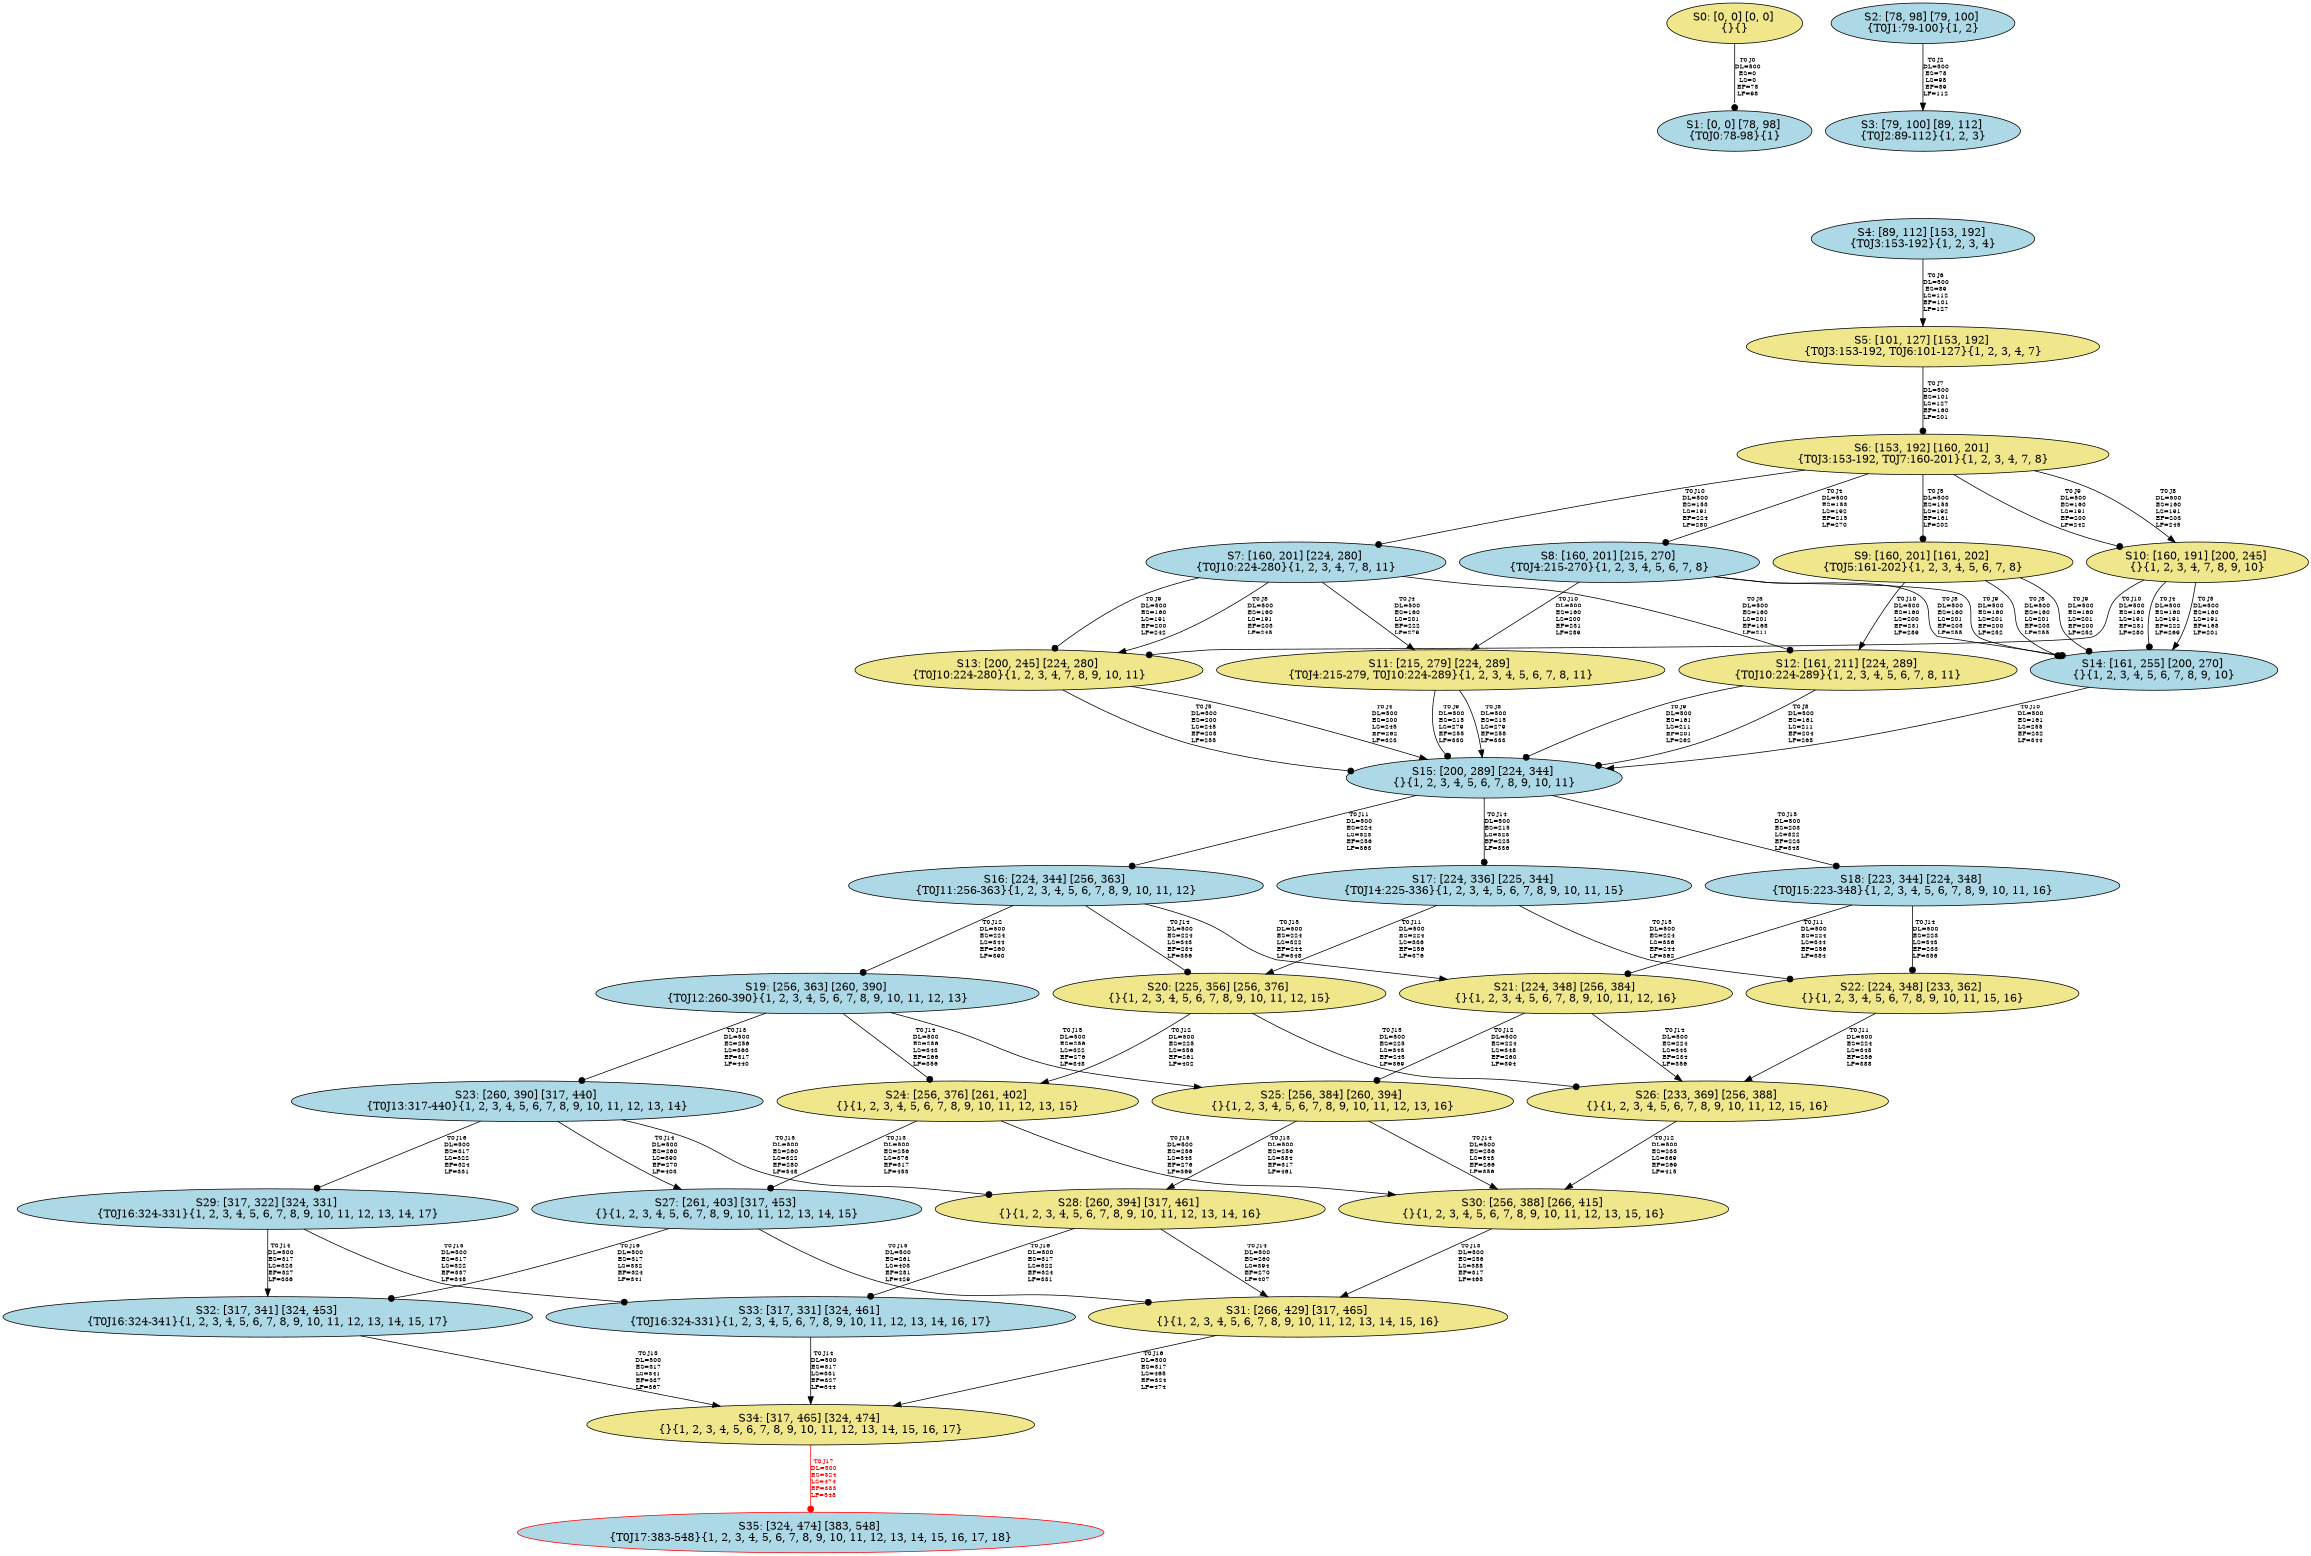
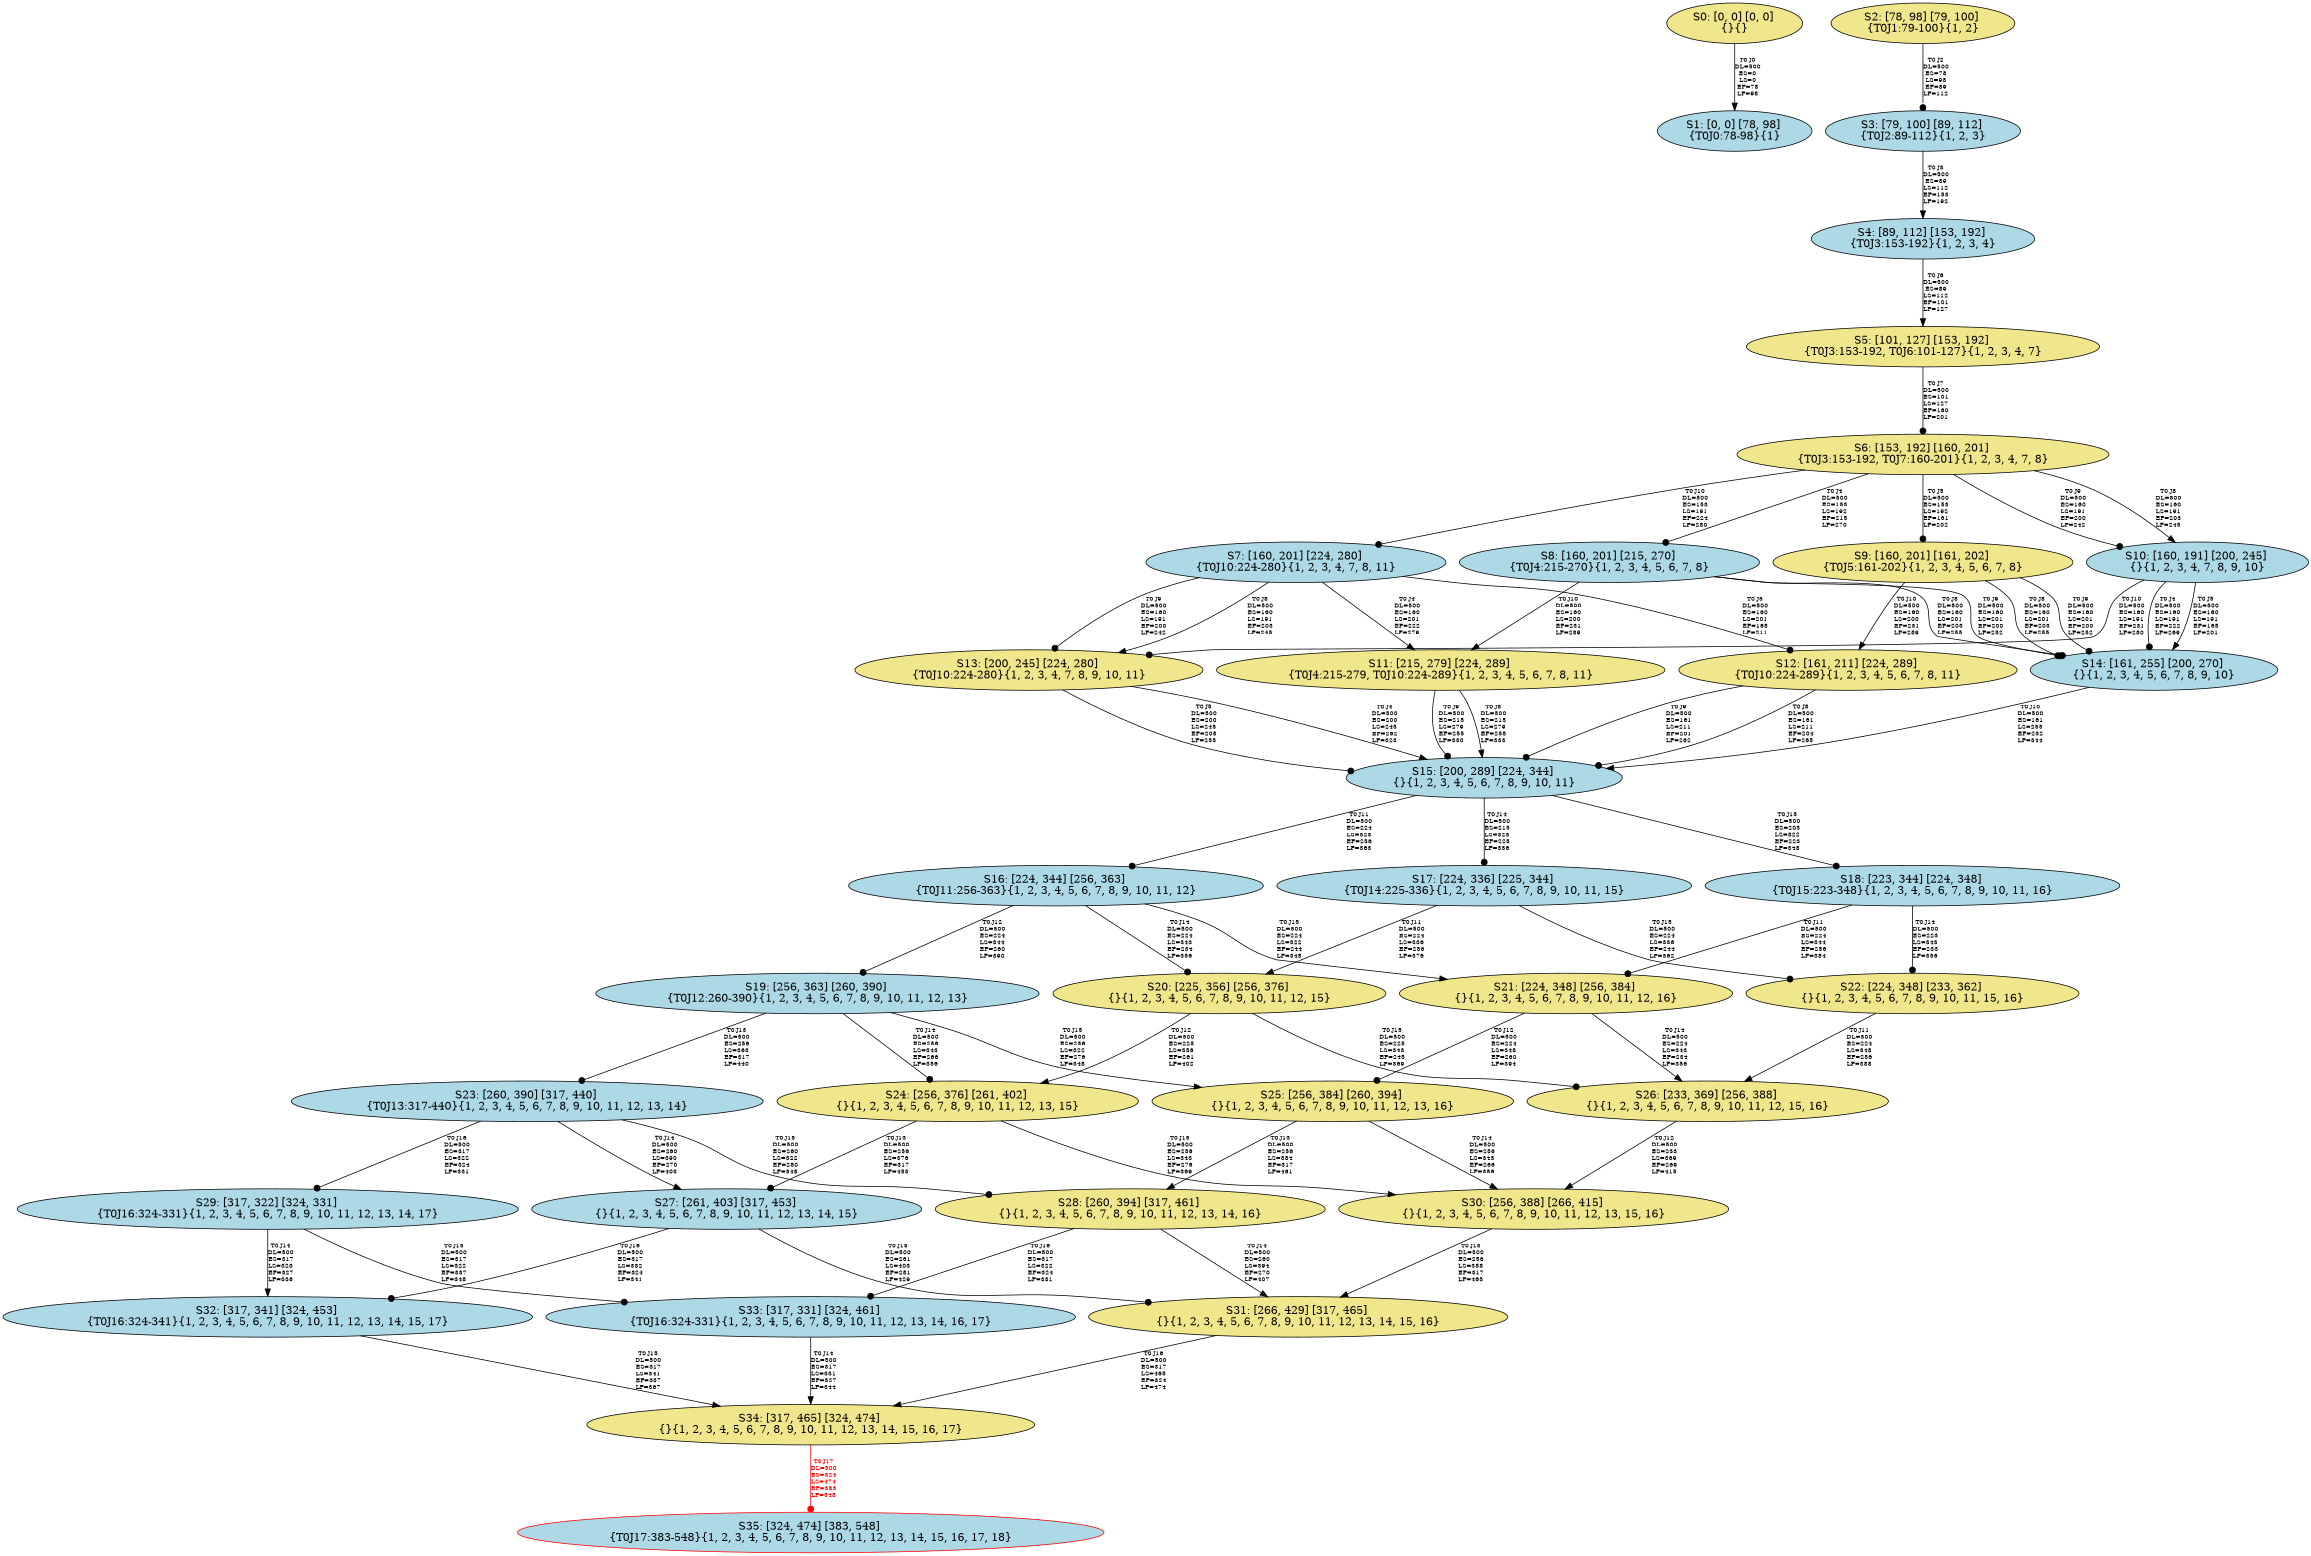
node "S2: [78, 98] [79, 100] {T0J1:79-100}{1, 2}": fillcolor lightblue -> khaki
edge "S0: [0, 0] [0, 0] {}{}" -> "S1: [0, 0] [78, 98] {T0J0:78-98}{1}": arrowhead dot -> normal
edge "S2: [78, 98] [79, 100] {T0J1:79-100}{1, 2}" -> "S3: [79, 100] [89, 112] {T0J2:89-112}{1, 2, 3}": arrowhead normal -> dot
edge "S3: [79, 100] [89, 112] {T0J2:89-112}{1, 2, 3}" -> "S4: [89, 112] [153, 192] {T0J3:153-192}{1, 2, 3, 4}": added, label "T0 J3 DL=500 ES=89 LS=112 EF=153 LF=192"
node "S10: [160, 191] [200, 245] {}{1, 2, 3, 4, 7, 8, 9, 10}": fillcolor khaki -> lightblue
